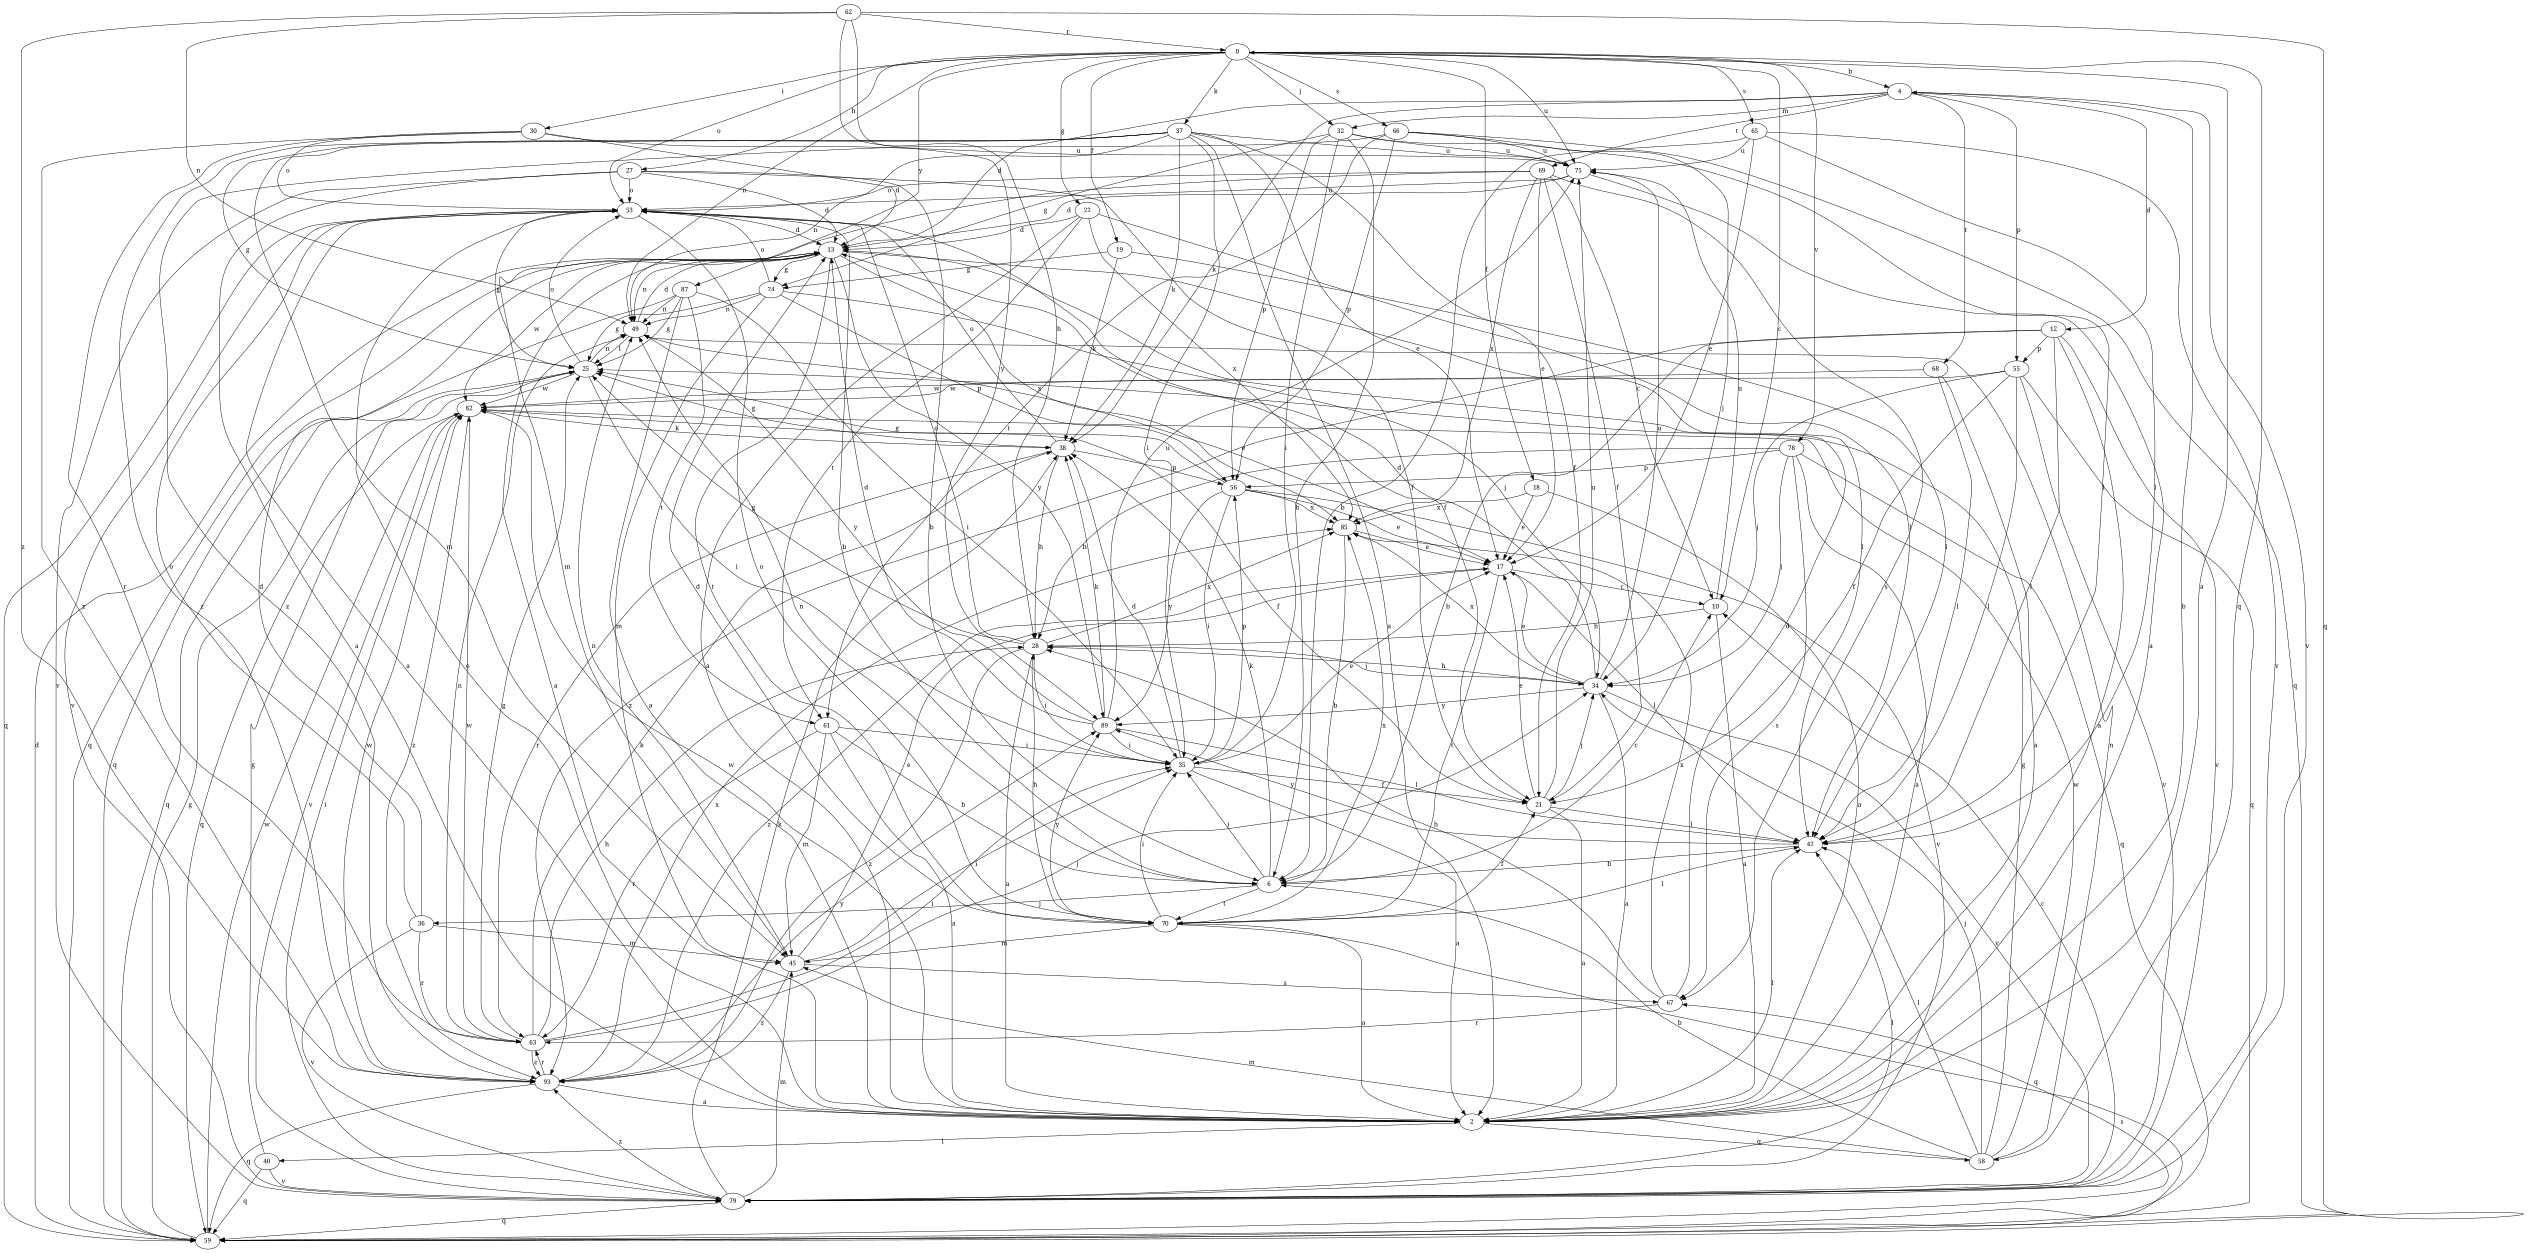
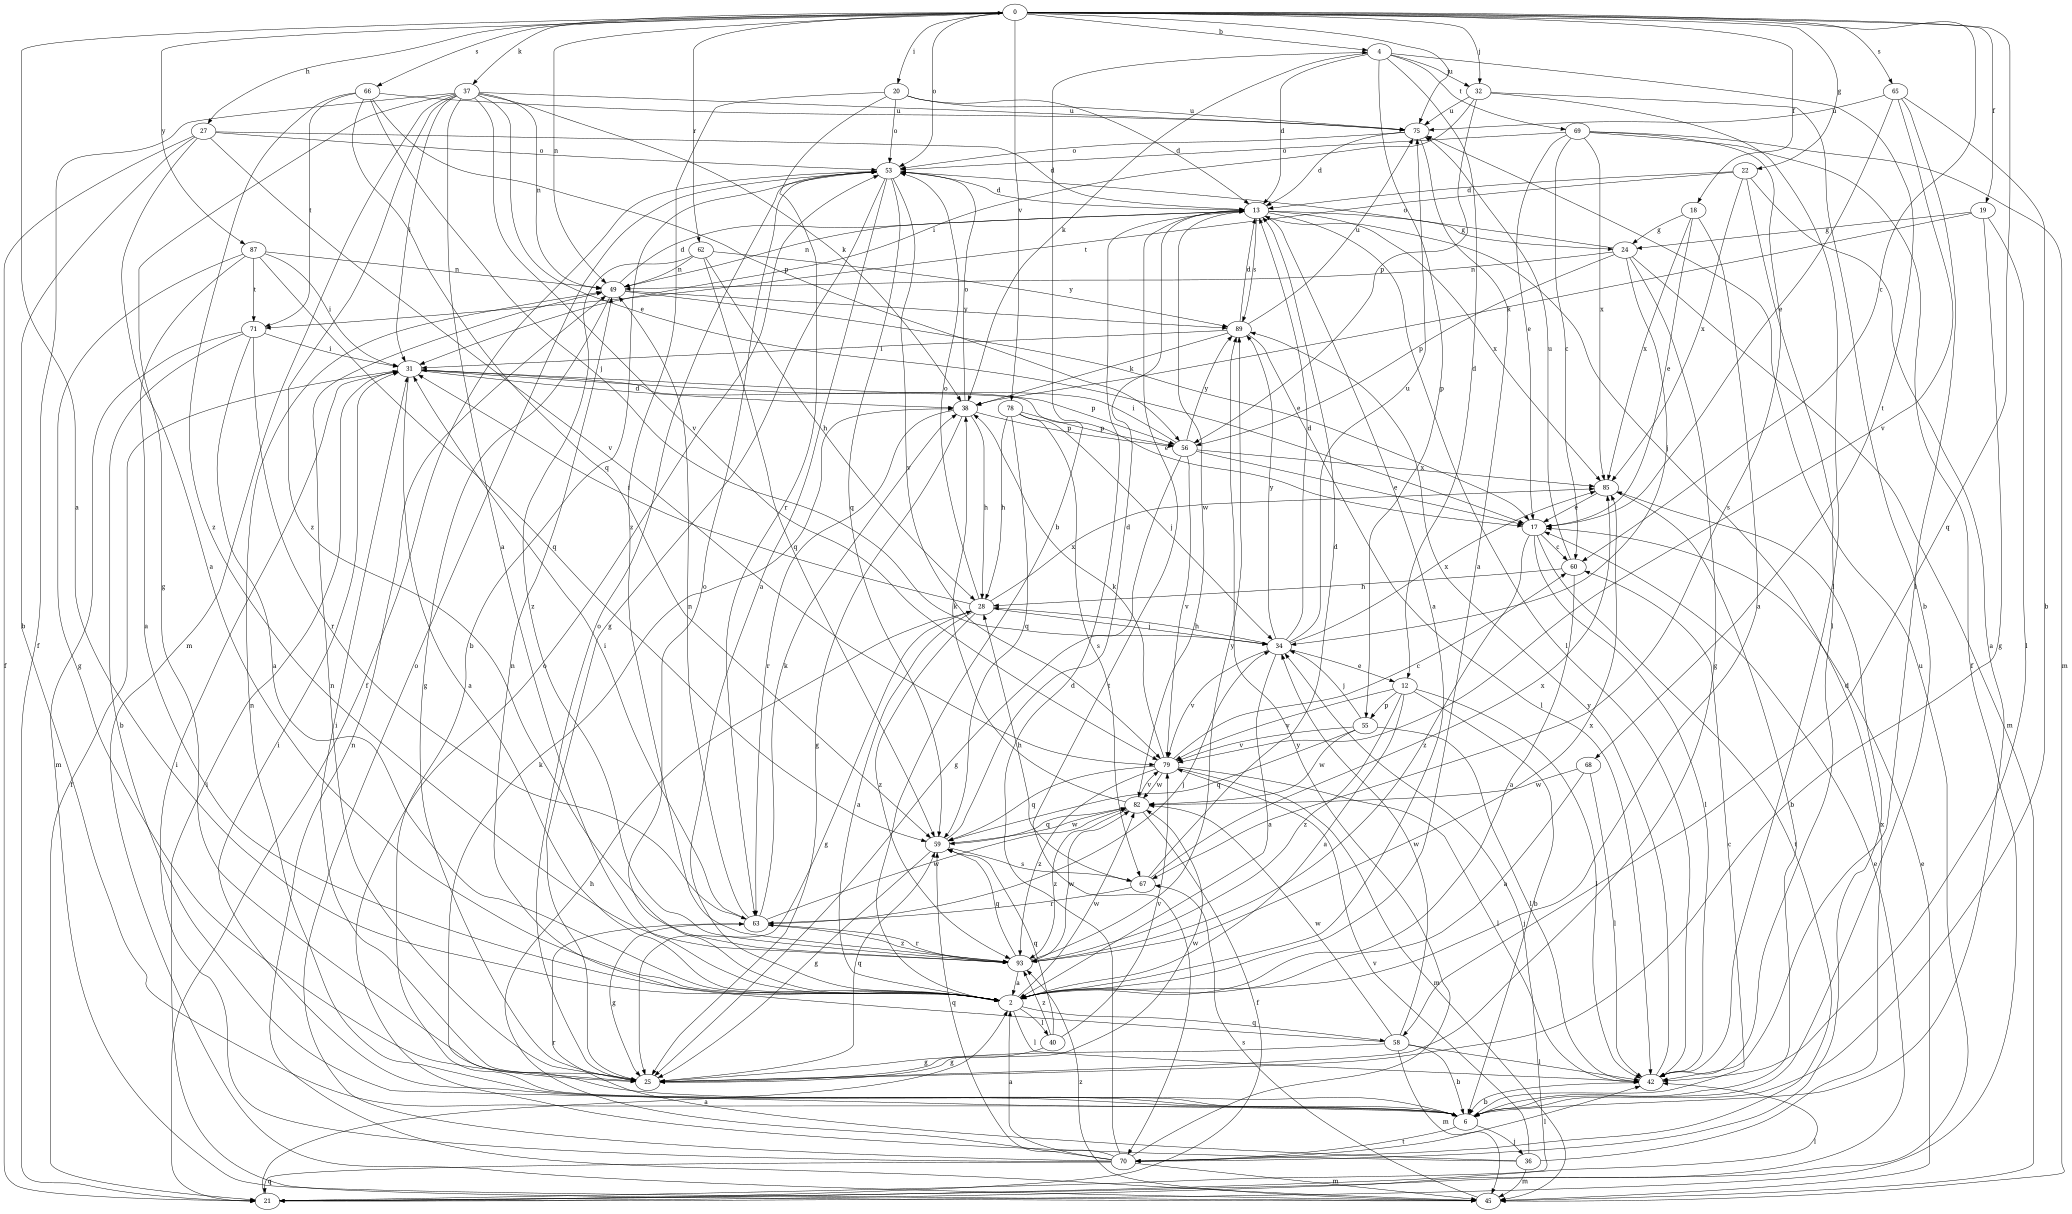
edge "62" -> "0": reversed
edge "4" -> "32": label "m" -> "j"
node "30": label "30" -> "20"
edge "32" -> "24": now "18" -> "24"
edge "49" -> "25": label "l" -> "g"
edge "13" -> "89": label "y" -> "s"
edge "89" -> "49": reversed
edge "13" -> "59": removed, label "q"
node "10": label "10" -> "60"
edge "55" -> "21": removed, label "f"
edge "53" -> "70": reversed
edge "34" -> "17": now "34" -> "12"
node "61": label "61" -> "71"
edge "63" -> "28": removed, label "h"
node "35": label "35" -> "31"
edge "79" -> "82": label "i" -> "w"
edge "22" -> "2": now "22" -> "6"
edge "70" -> "21": label "f" -> "q"
edge "78" -> "2": removed, label "a"
edge "58" -> "34": label "j" -> "w"
edge "19" -> "25": added, label "g"
edge "40" -> "93": added, label "z"
edge "4" -> "79": now "37" -> "79"
